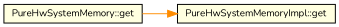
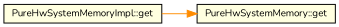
edge "PureHwSystemMemory::get" -> "PureHwSystemMemoryImpl::get": reversed
